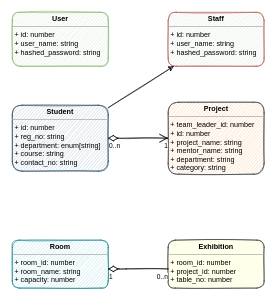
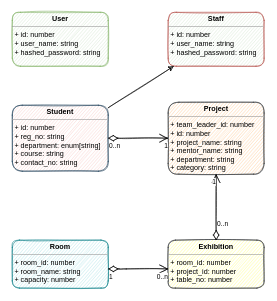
node "Student + id: number + reg_no: string + department: enum[string] + course: string + contact_no: string": fillcolor #bac8d3 -> #f8cecc
edge "Project + team_leader_id: number + id: number + project_name: string + mentor_name: string + department: string + category: string" -- "Exhibition + room_id: number + project_id: number + table_no: number": added, labels "1", "0..n"
edge "Exhibition + room_id: number + project_id: number + table_no: number" -> "Room + room_id: number + room_name: string + capacity: number": arrowhead none -> open
